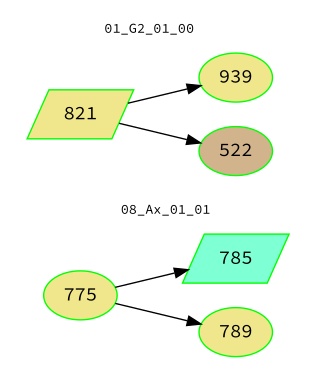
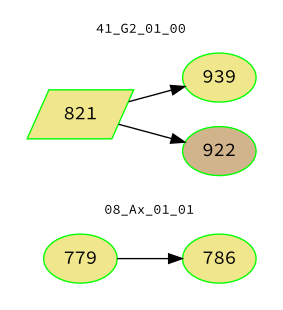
cluster "01_G2_01_00": label "01_G2_01_00" -> "41_G2_01_00"
node "522": label "522" -> "922"
node "785": removed
node "775": label "775" -> "779"
node "789": label "789" -> "786"
